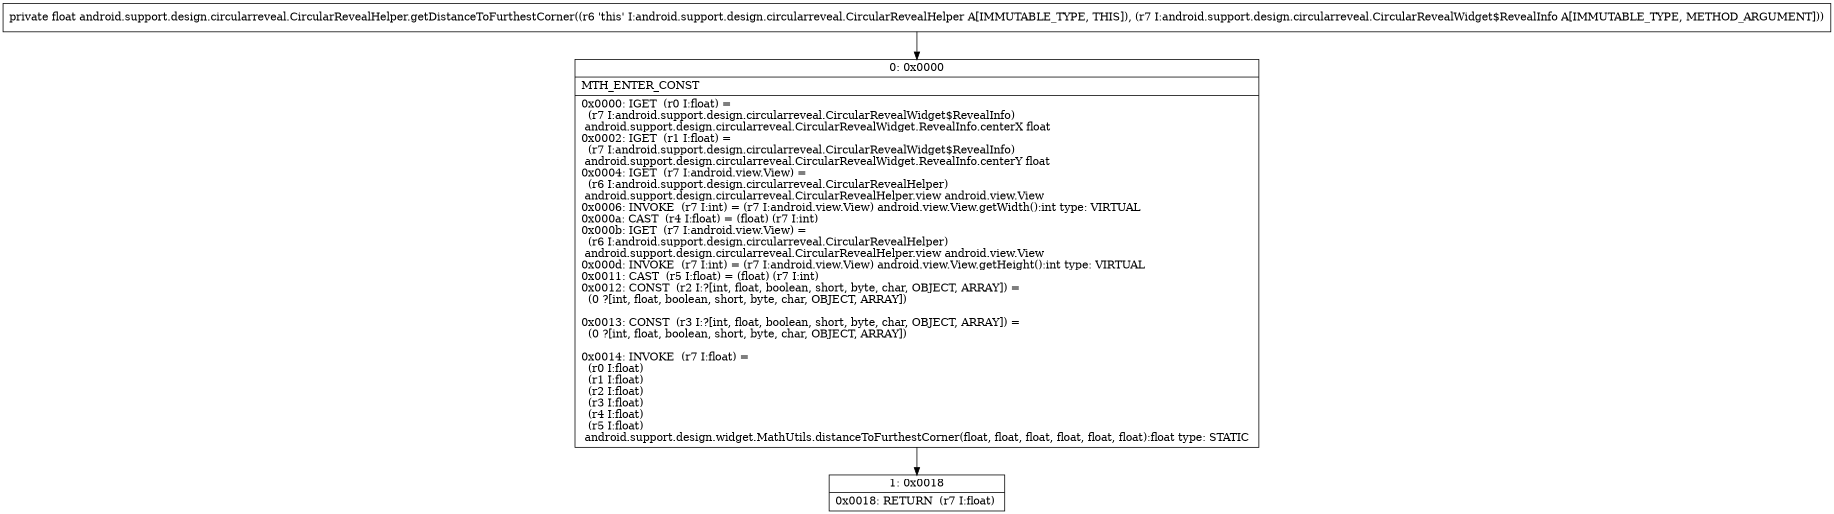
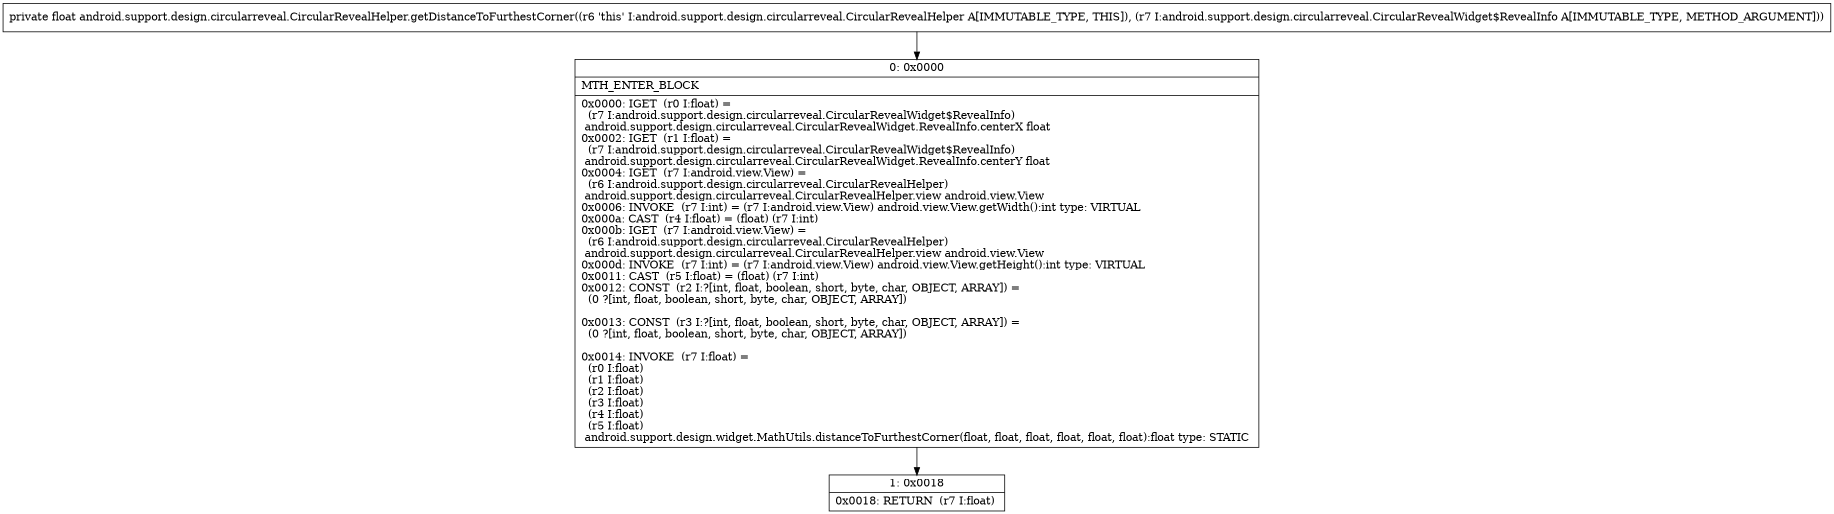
node "0: 0x0000": text "MTH_ENTER_CONST" -> "MTH_ENTER_BLOCK"
